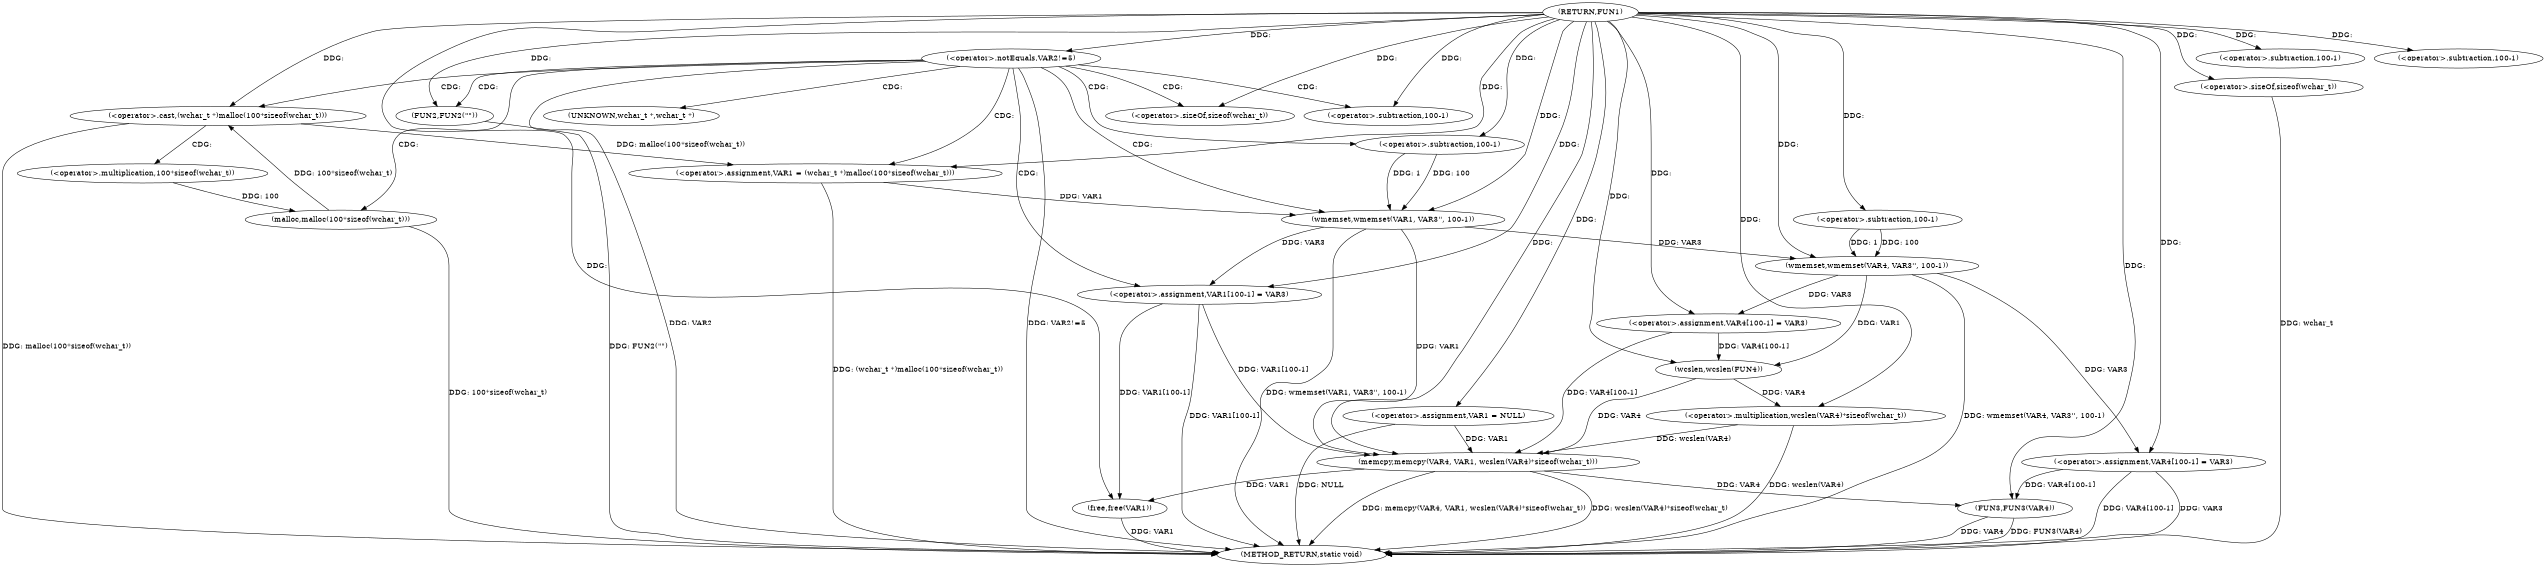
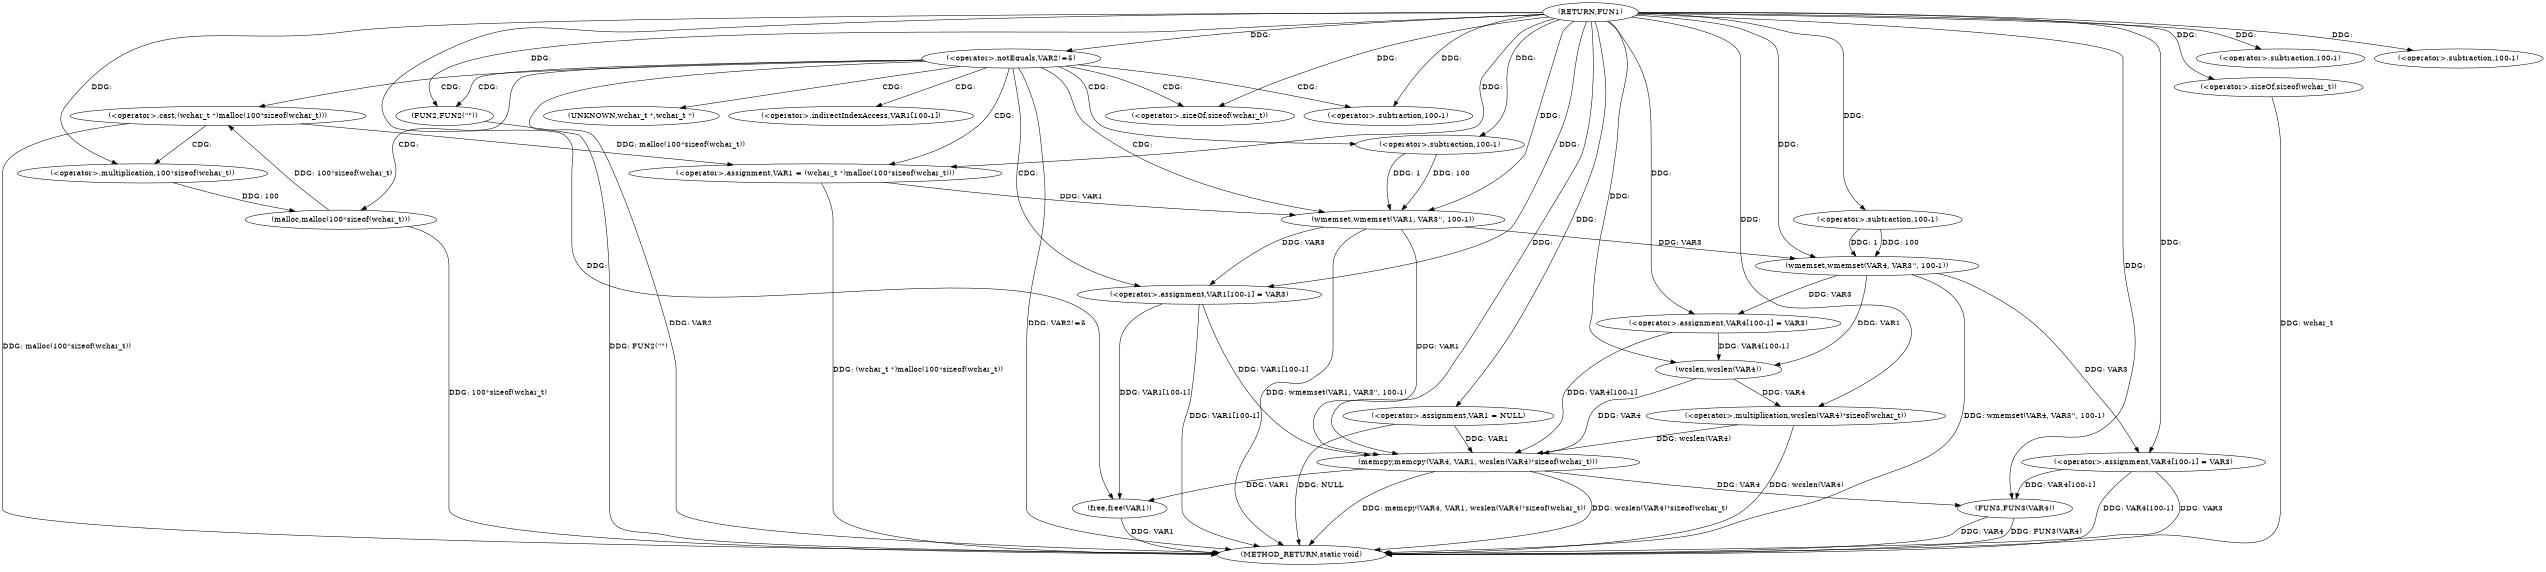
edge "(RETURN,FUN1)" -> "(<operator>.cast,(wchar_t *)malloc(100*sizeof(wchar_t)))": now "(RETURN,FUN1)" -> "(<operator>.multiplication,100*sizeof(wchar_t))"
node "(<operator>.indirectIndexAccess,VAR1[100-1])": added
node "(wcslen,wcslen(FUN4))": label "(wcslen,wcslen(FUN4))" -> "(wcslen,wcslen(VAR4))"
